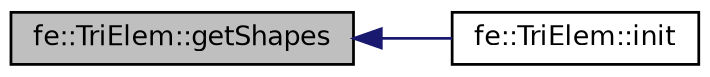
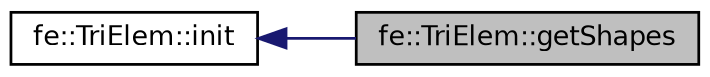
edge "fe::TriElem::init" -> "fe::TriElem::getShapes": reversed
